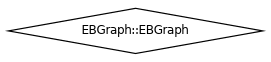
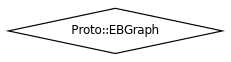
node "EBGraph::EBGraph": label "EBGraph::EBGraph" -> "Proto::EBGraph"
